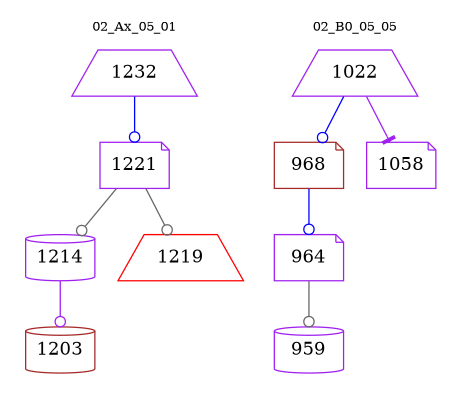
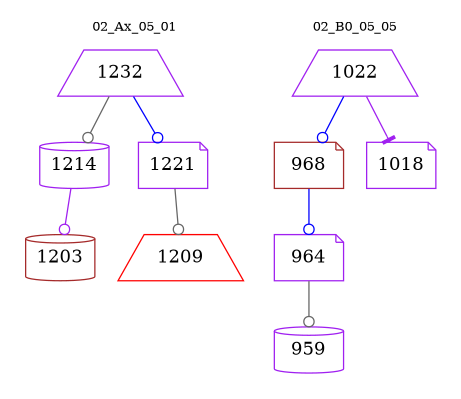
node "1058": label "1058" -> "1018"
edge "1221" -> "1214": now "1232" -> "1214"
node "1219": label "1219" -> "1209"
